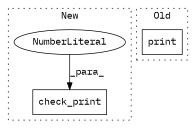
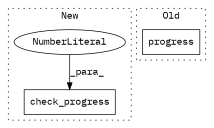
node "print": label "print" -> "progress"
node "check_print": label "check_print" -> "check_progress"
